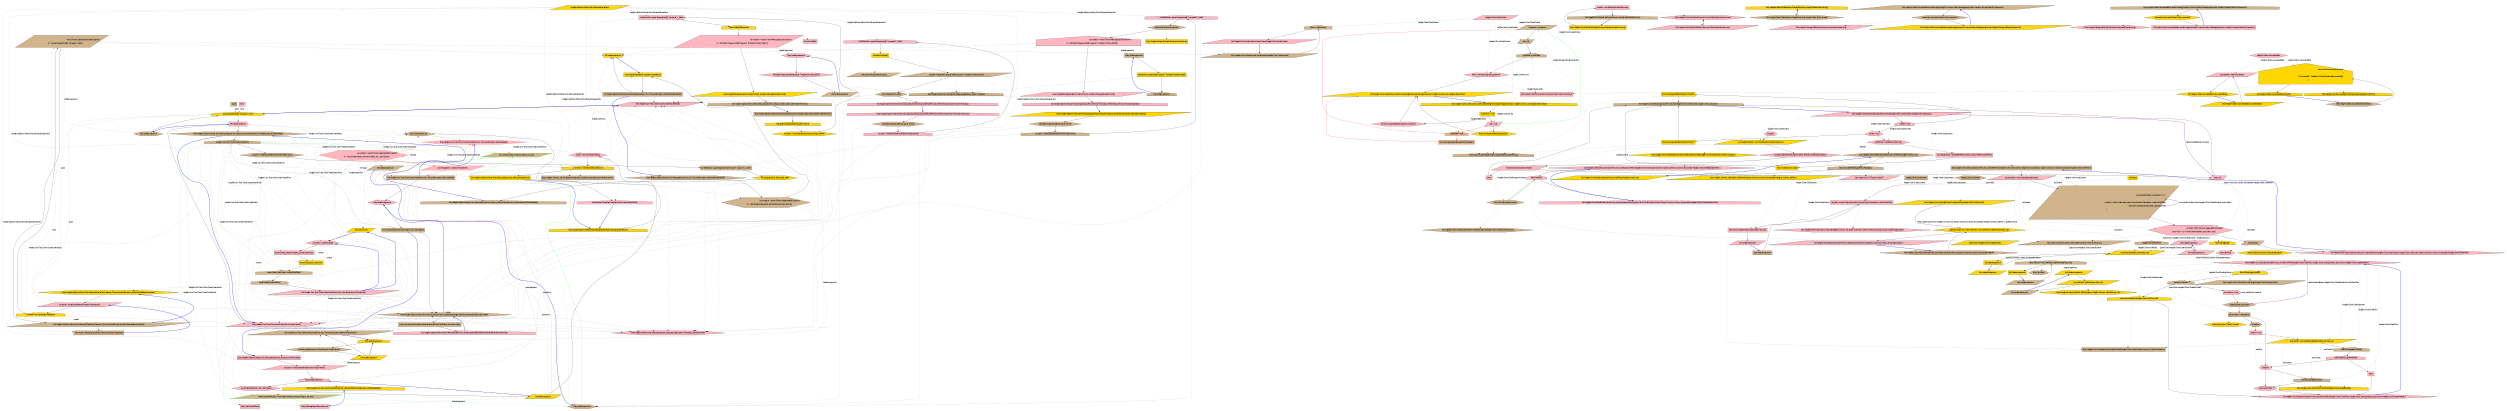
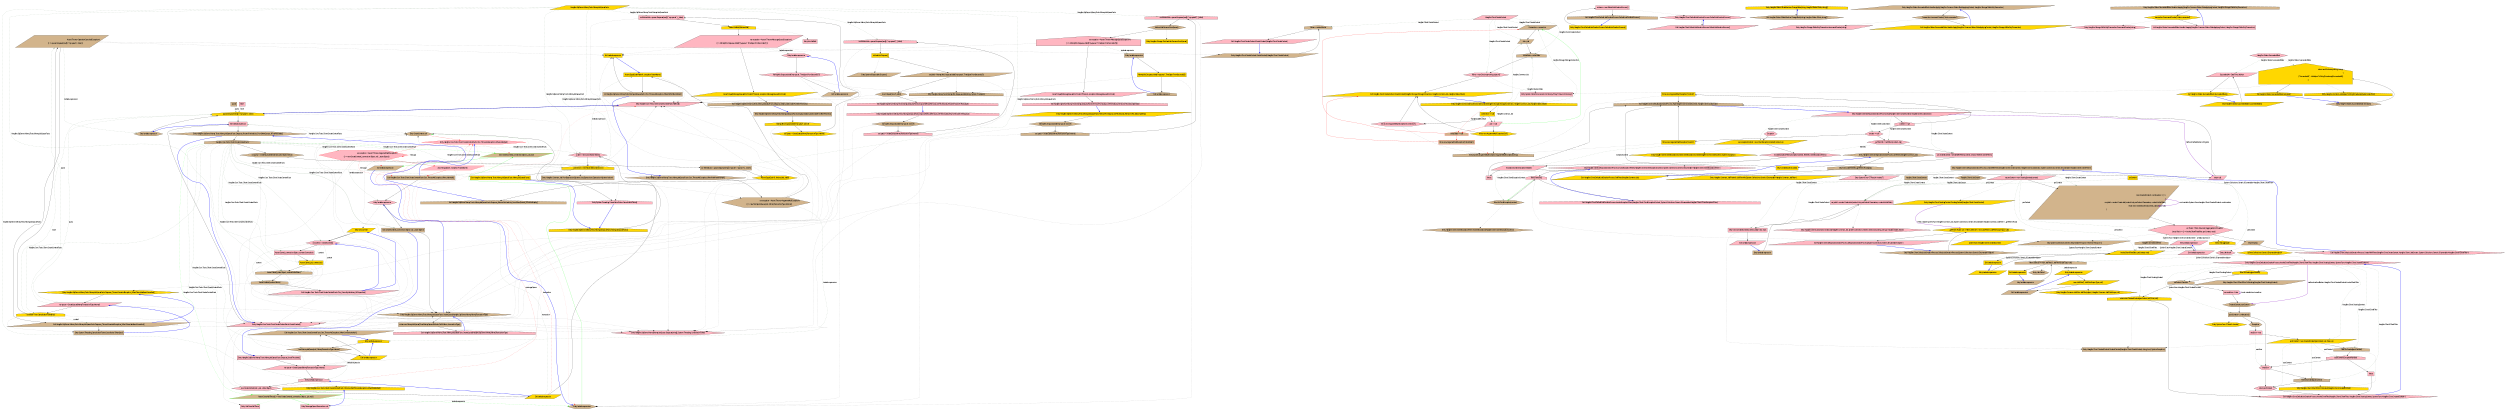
edge "Hangfire.Core.Tests.Client.CreateContextFacts" -> "Entry MessageQueueTransaction.cstr": now "Hangfire.Core.Tests.Client.CreateContextFacts" -> "new MsmqJobQueue(null, MsmqTransactionType.Internal)"
